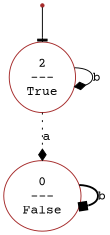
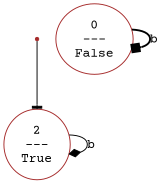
edge "2 --- True" -> "0 --- False": removed, label "a"
